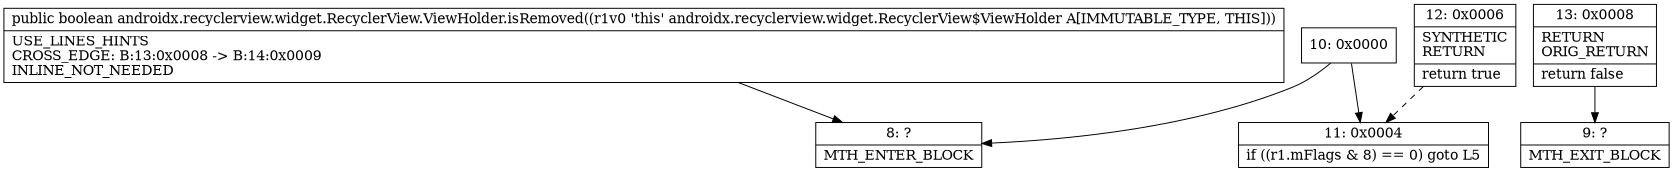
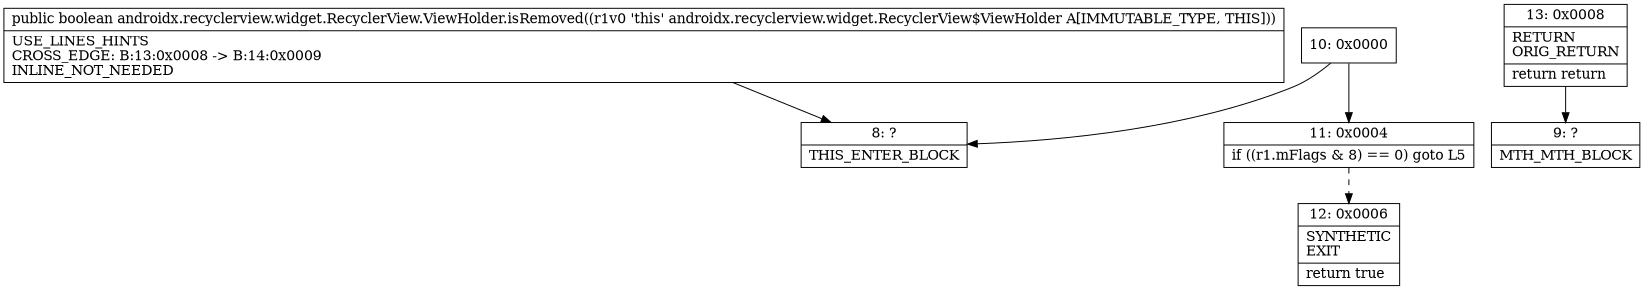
node "12: 0x0006": text "RETURN" -> "EXIT"
node "13: 0x0008": text "return false" -> "return return"
edge "12: 0x0006" -> "11: 0x0004": reversed
node "8: ?": text "MTH_ENTER_BLOCK" -> "THIS_ENTER_BLOCK"
node "9: ?": text "MTH_EXIT_BLOCK" -> "MTH_MTH_BLOCK"
